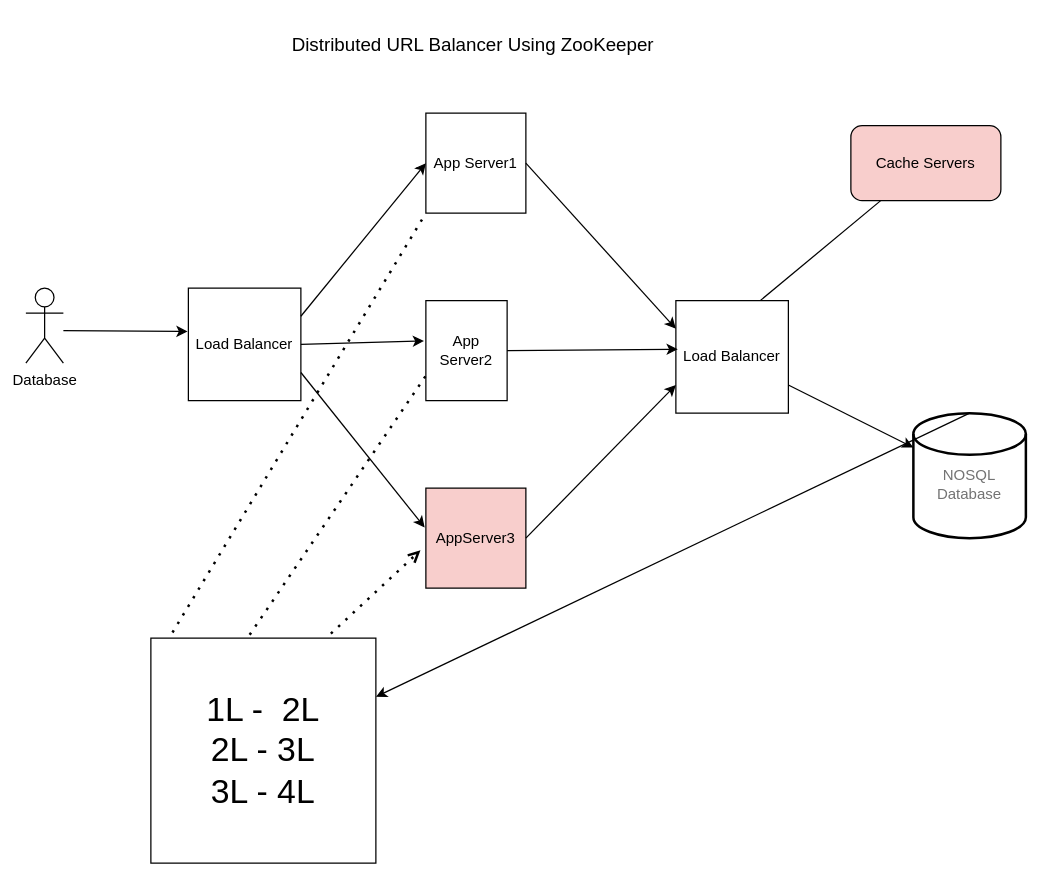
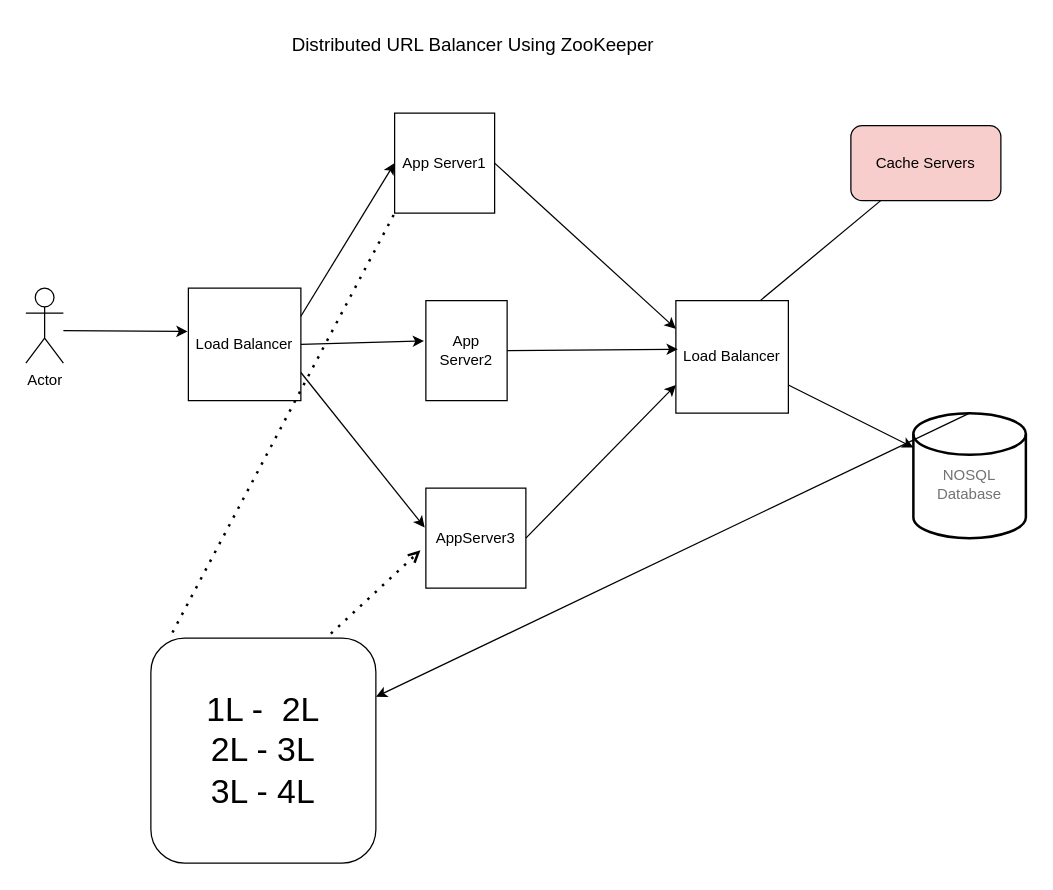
node "App Server1": moved (476, 163) -> (444, 163)
node "Database": label "Database" -> "Actor"
node "AppServer3": fillcolor #f8cecc -> #ffffff
edge "App Server2" -- "1L - 2L 2L - 3L 3L - 4L": removed
node "1L - 2L 2L - 3L 3L - 4L": shape rectangle -> rounded rectangle
